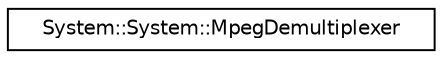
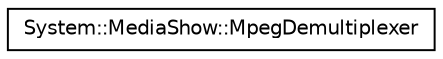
node "System::System::MpegDemultiplexer": label "System::System::MpegDemultiplexer" -> "System::MediaShow::MpegDemultiplexer"
